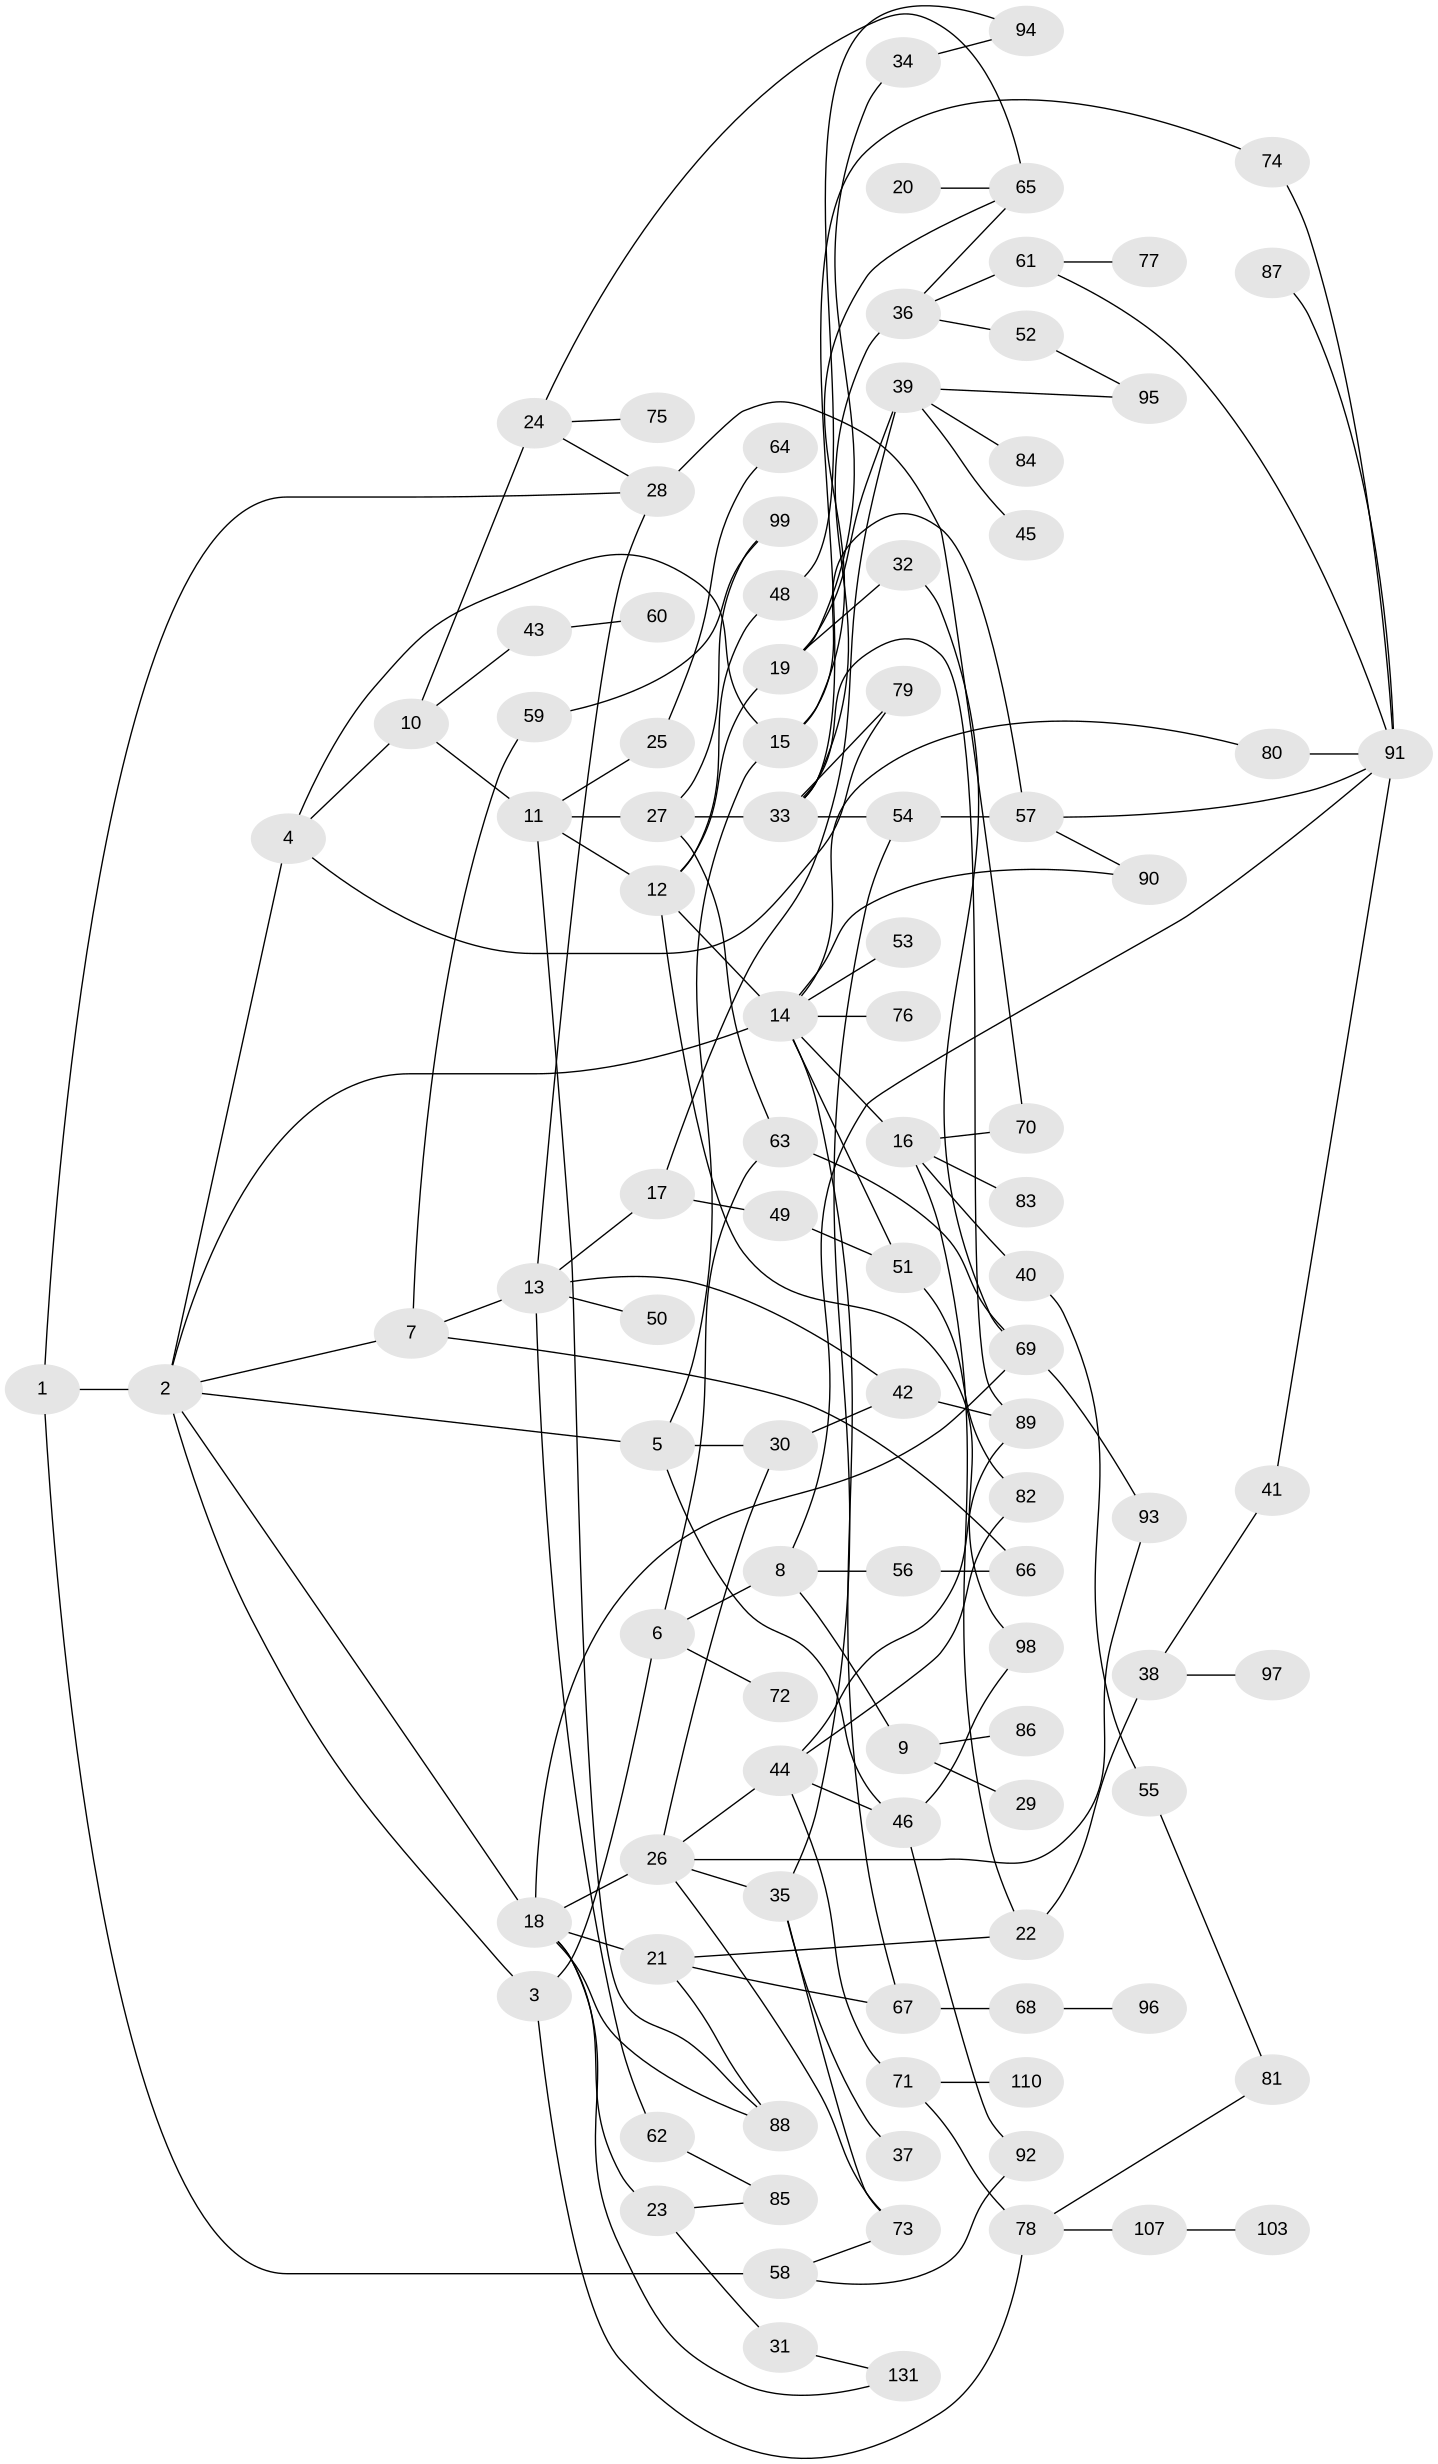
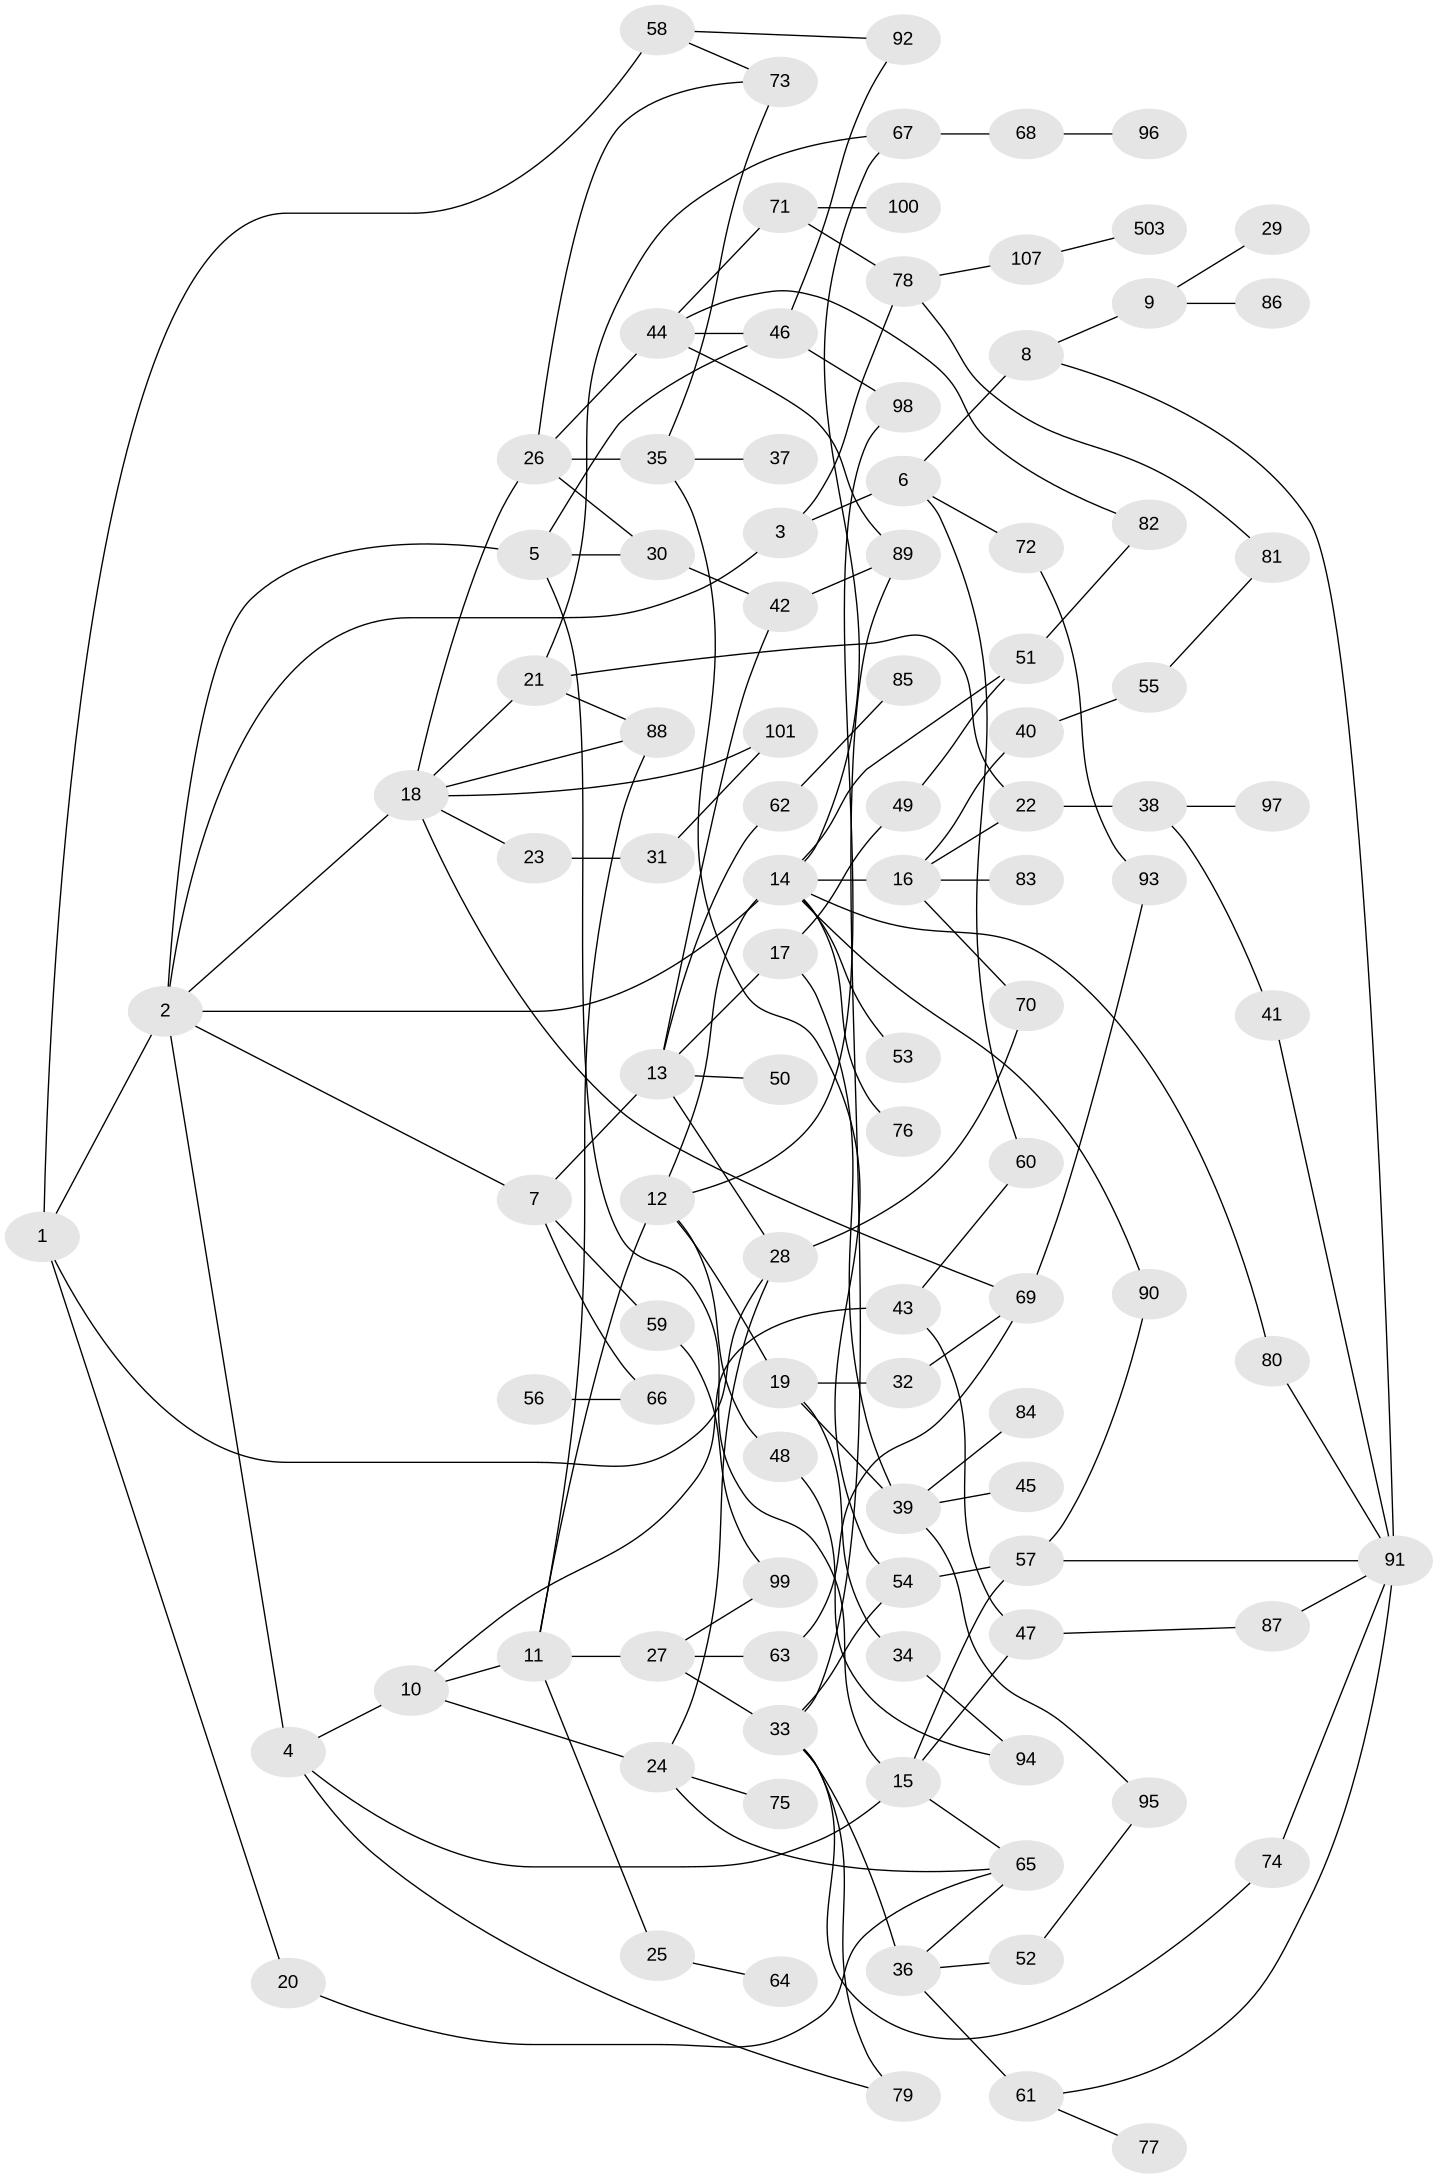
edge "63" -- "6": now "60" -- "6"
edge "8" -- "56": removed
edge "1" -- "20": added
node "47": added
edge "93" -- "26": now "93" -- "72"
node "110": label "110" -> "100"
edge "85" -- "23": removed
node "103": label "103" -> "503"
node "131": label "131" -> "101"
